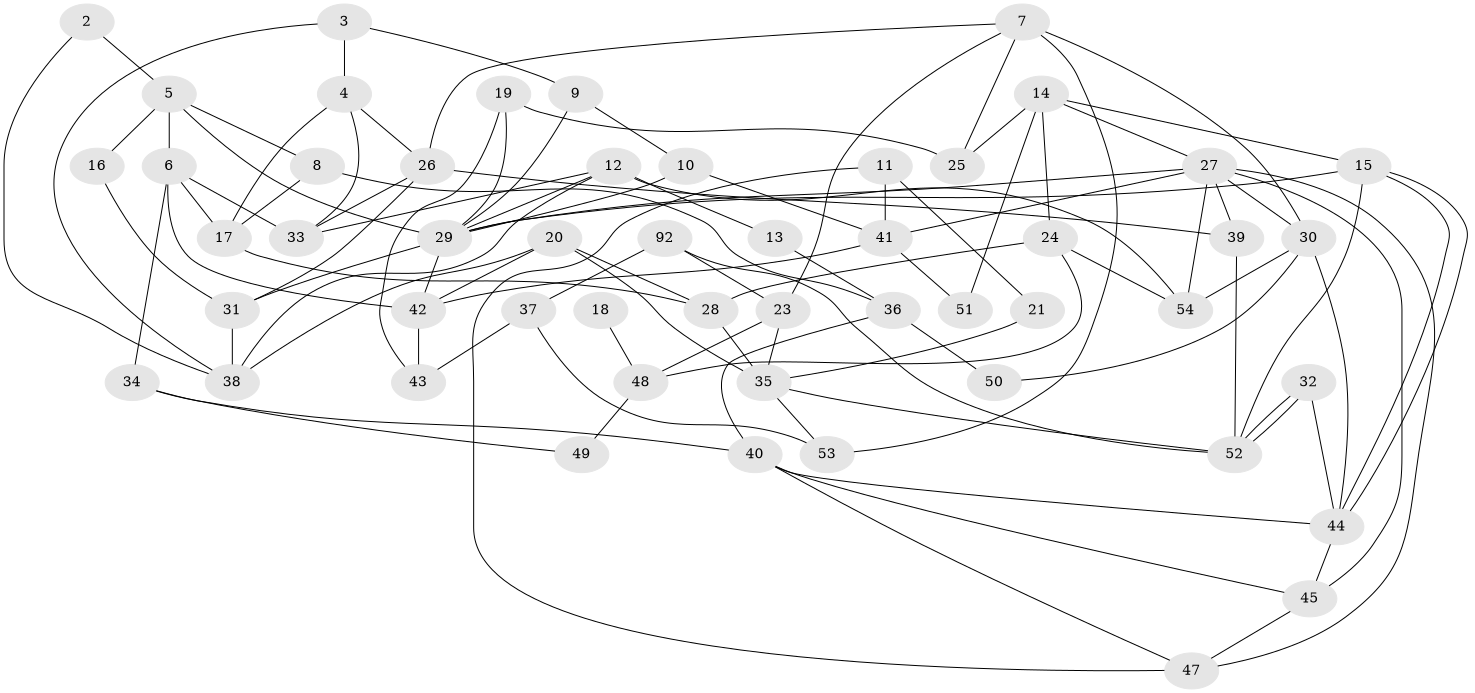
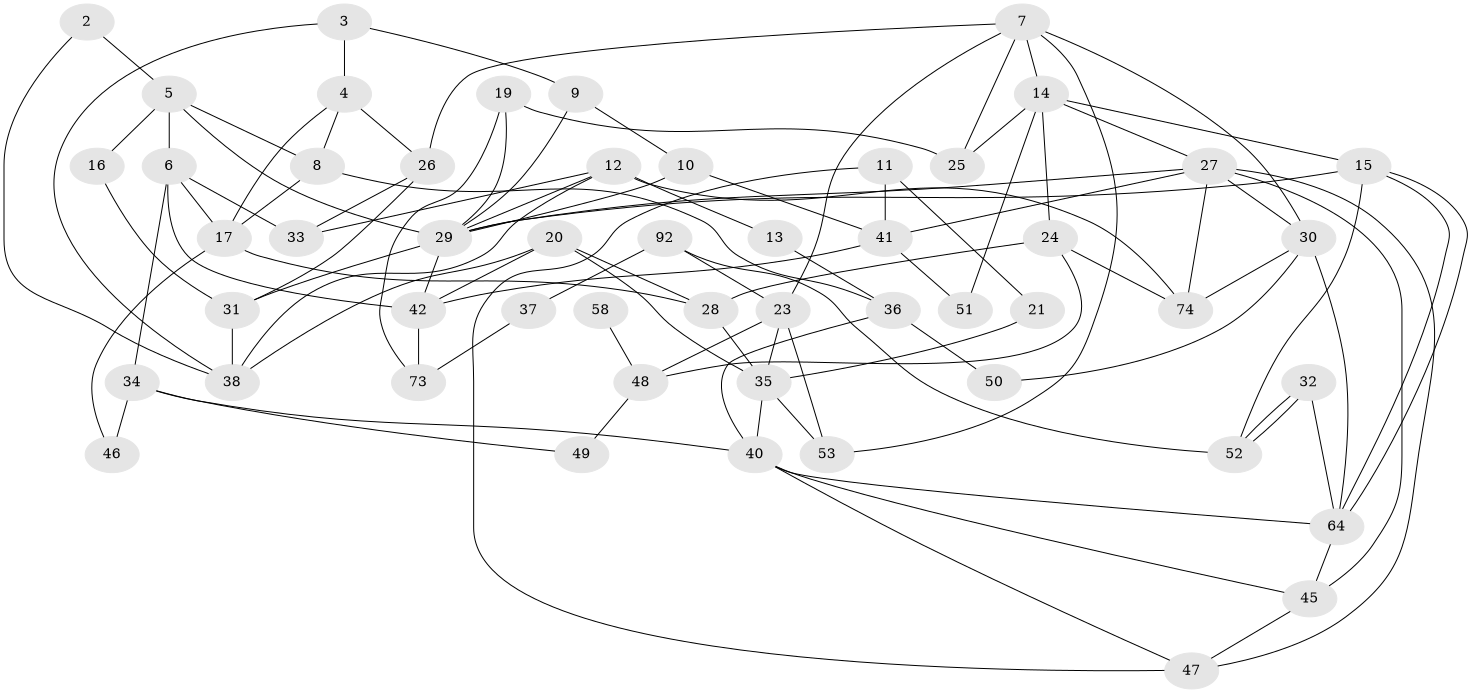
edge "7" -- "14": added
edge "4" -- "33": now "4" -- "8"
node "39": removed
node "18": label "18" -> "58"
node "54": label "54" -> "74"
node "43": label "43" -> "73"
edge "37" -- "53": now "23" -- "53"
edge "35" -- "52": now "35" -- "40"
node "46": added
node "44": label "44" -> "64"
